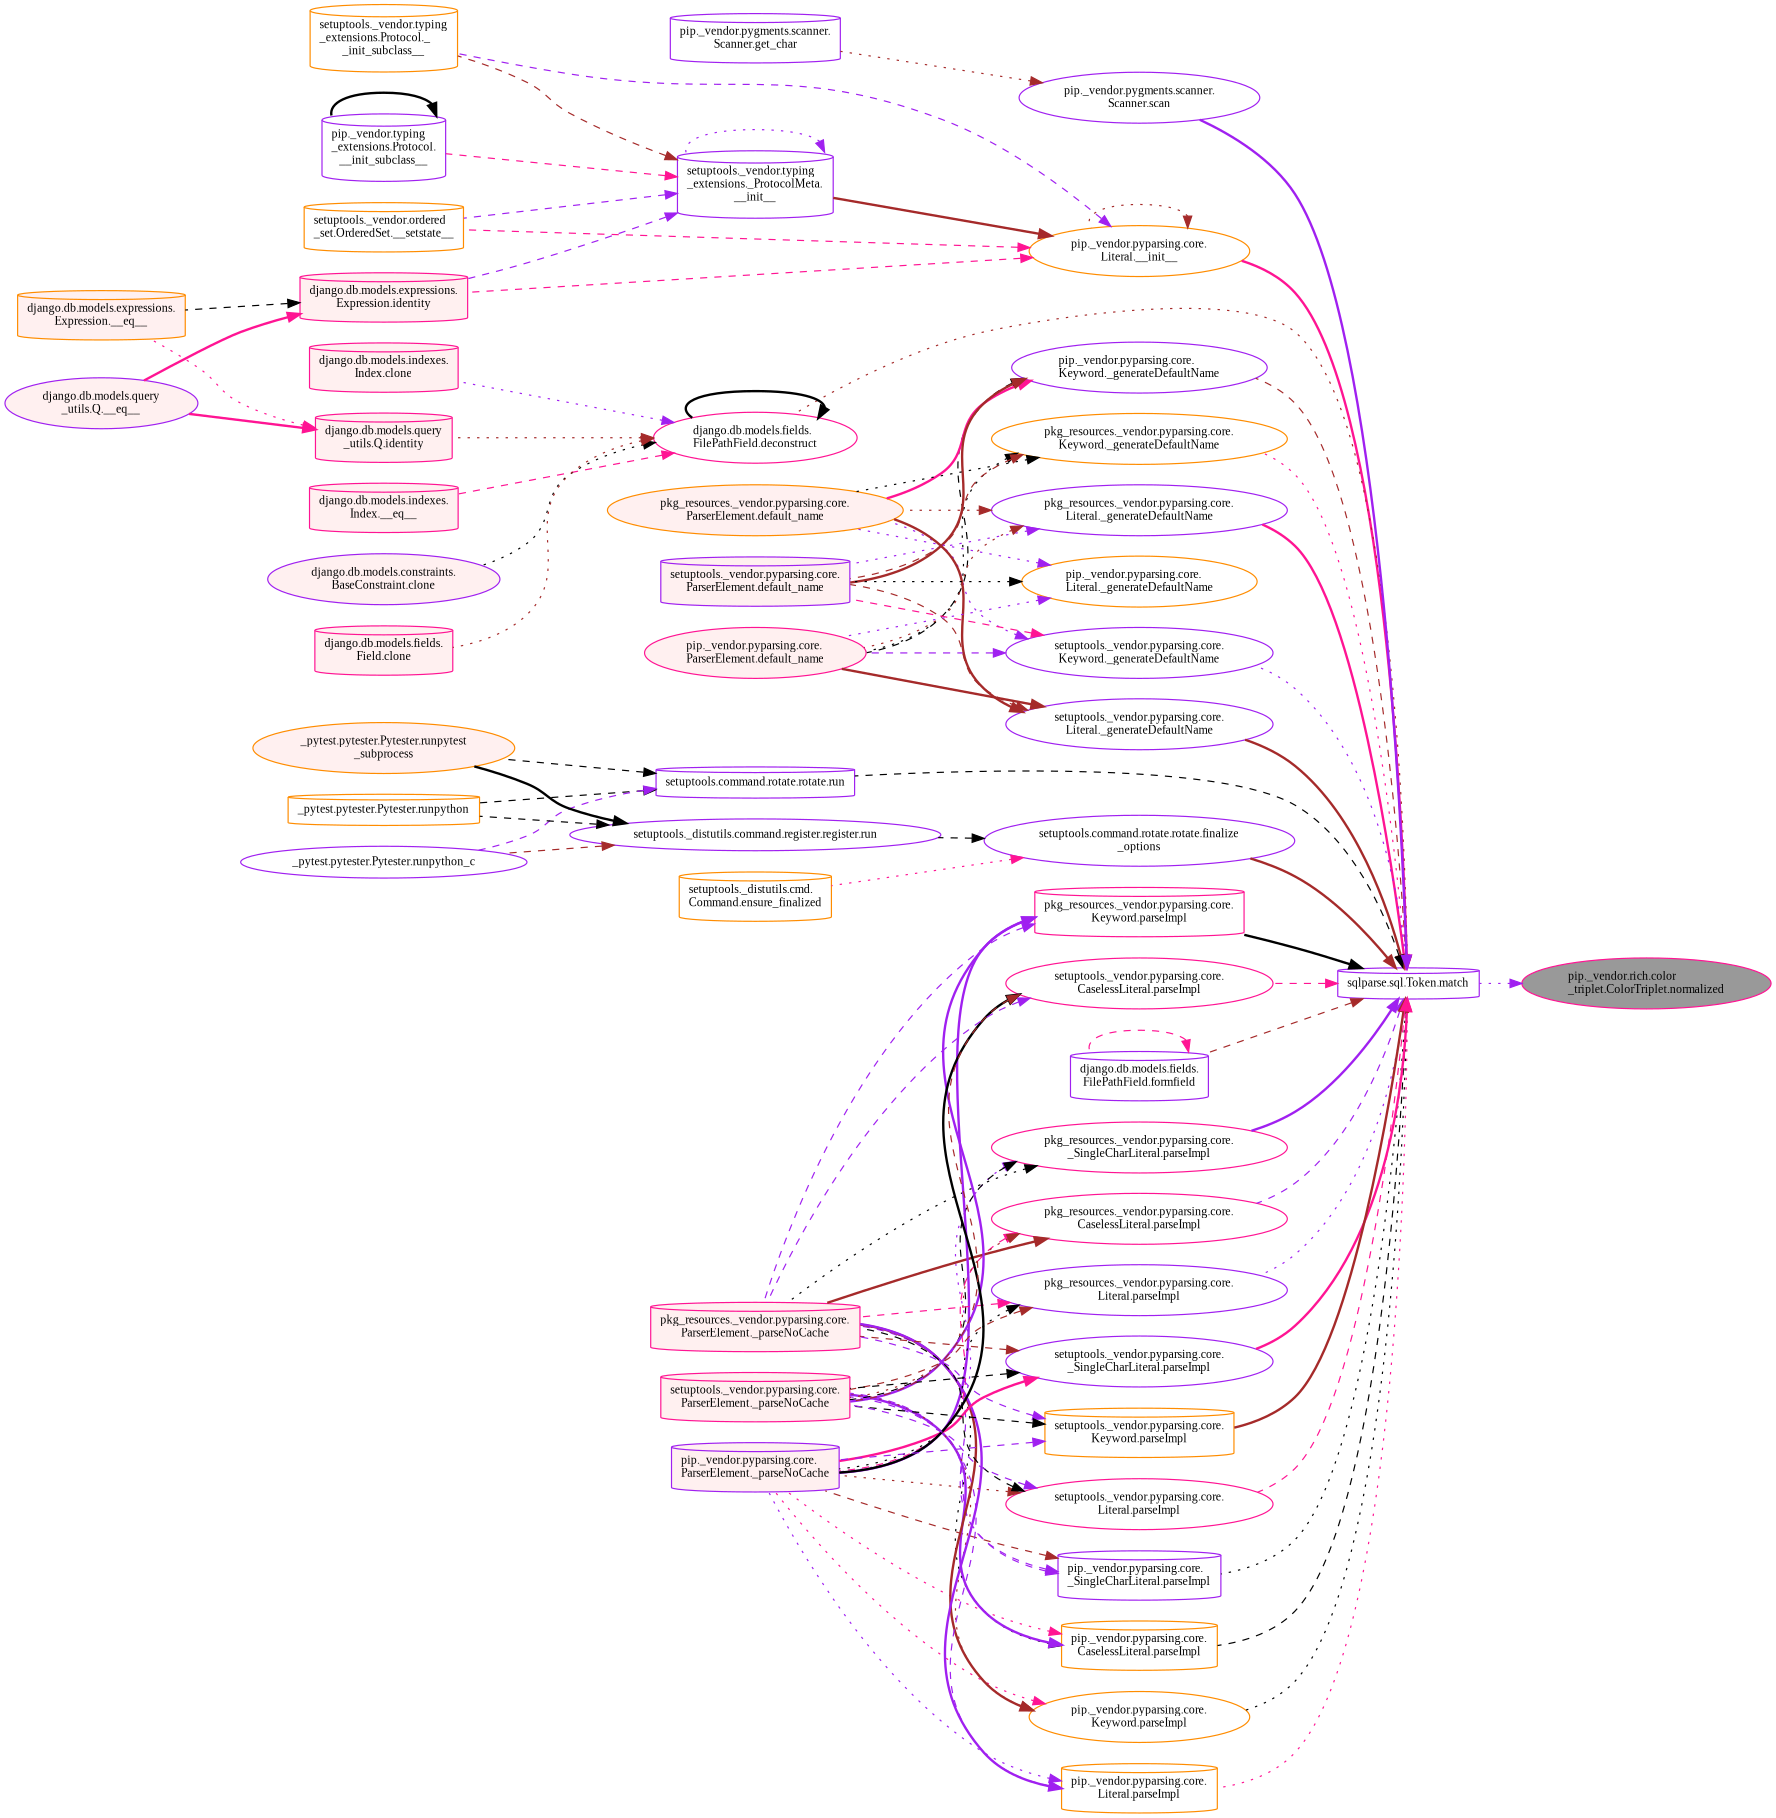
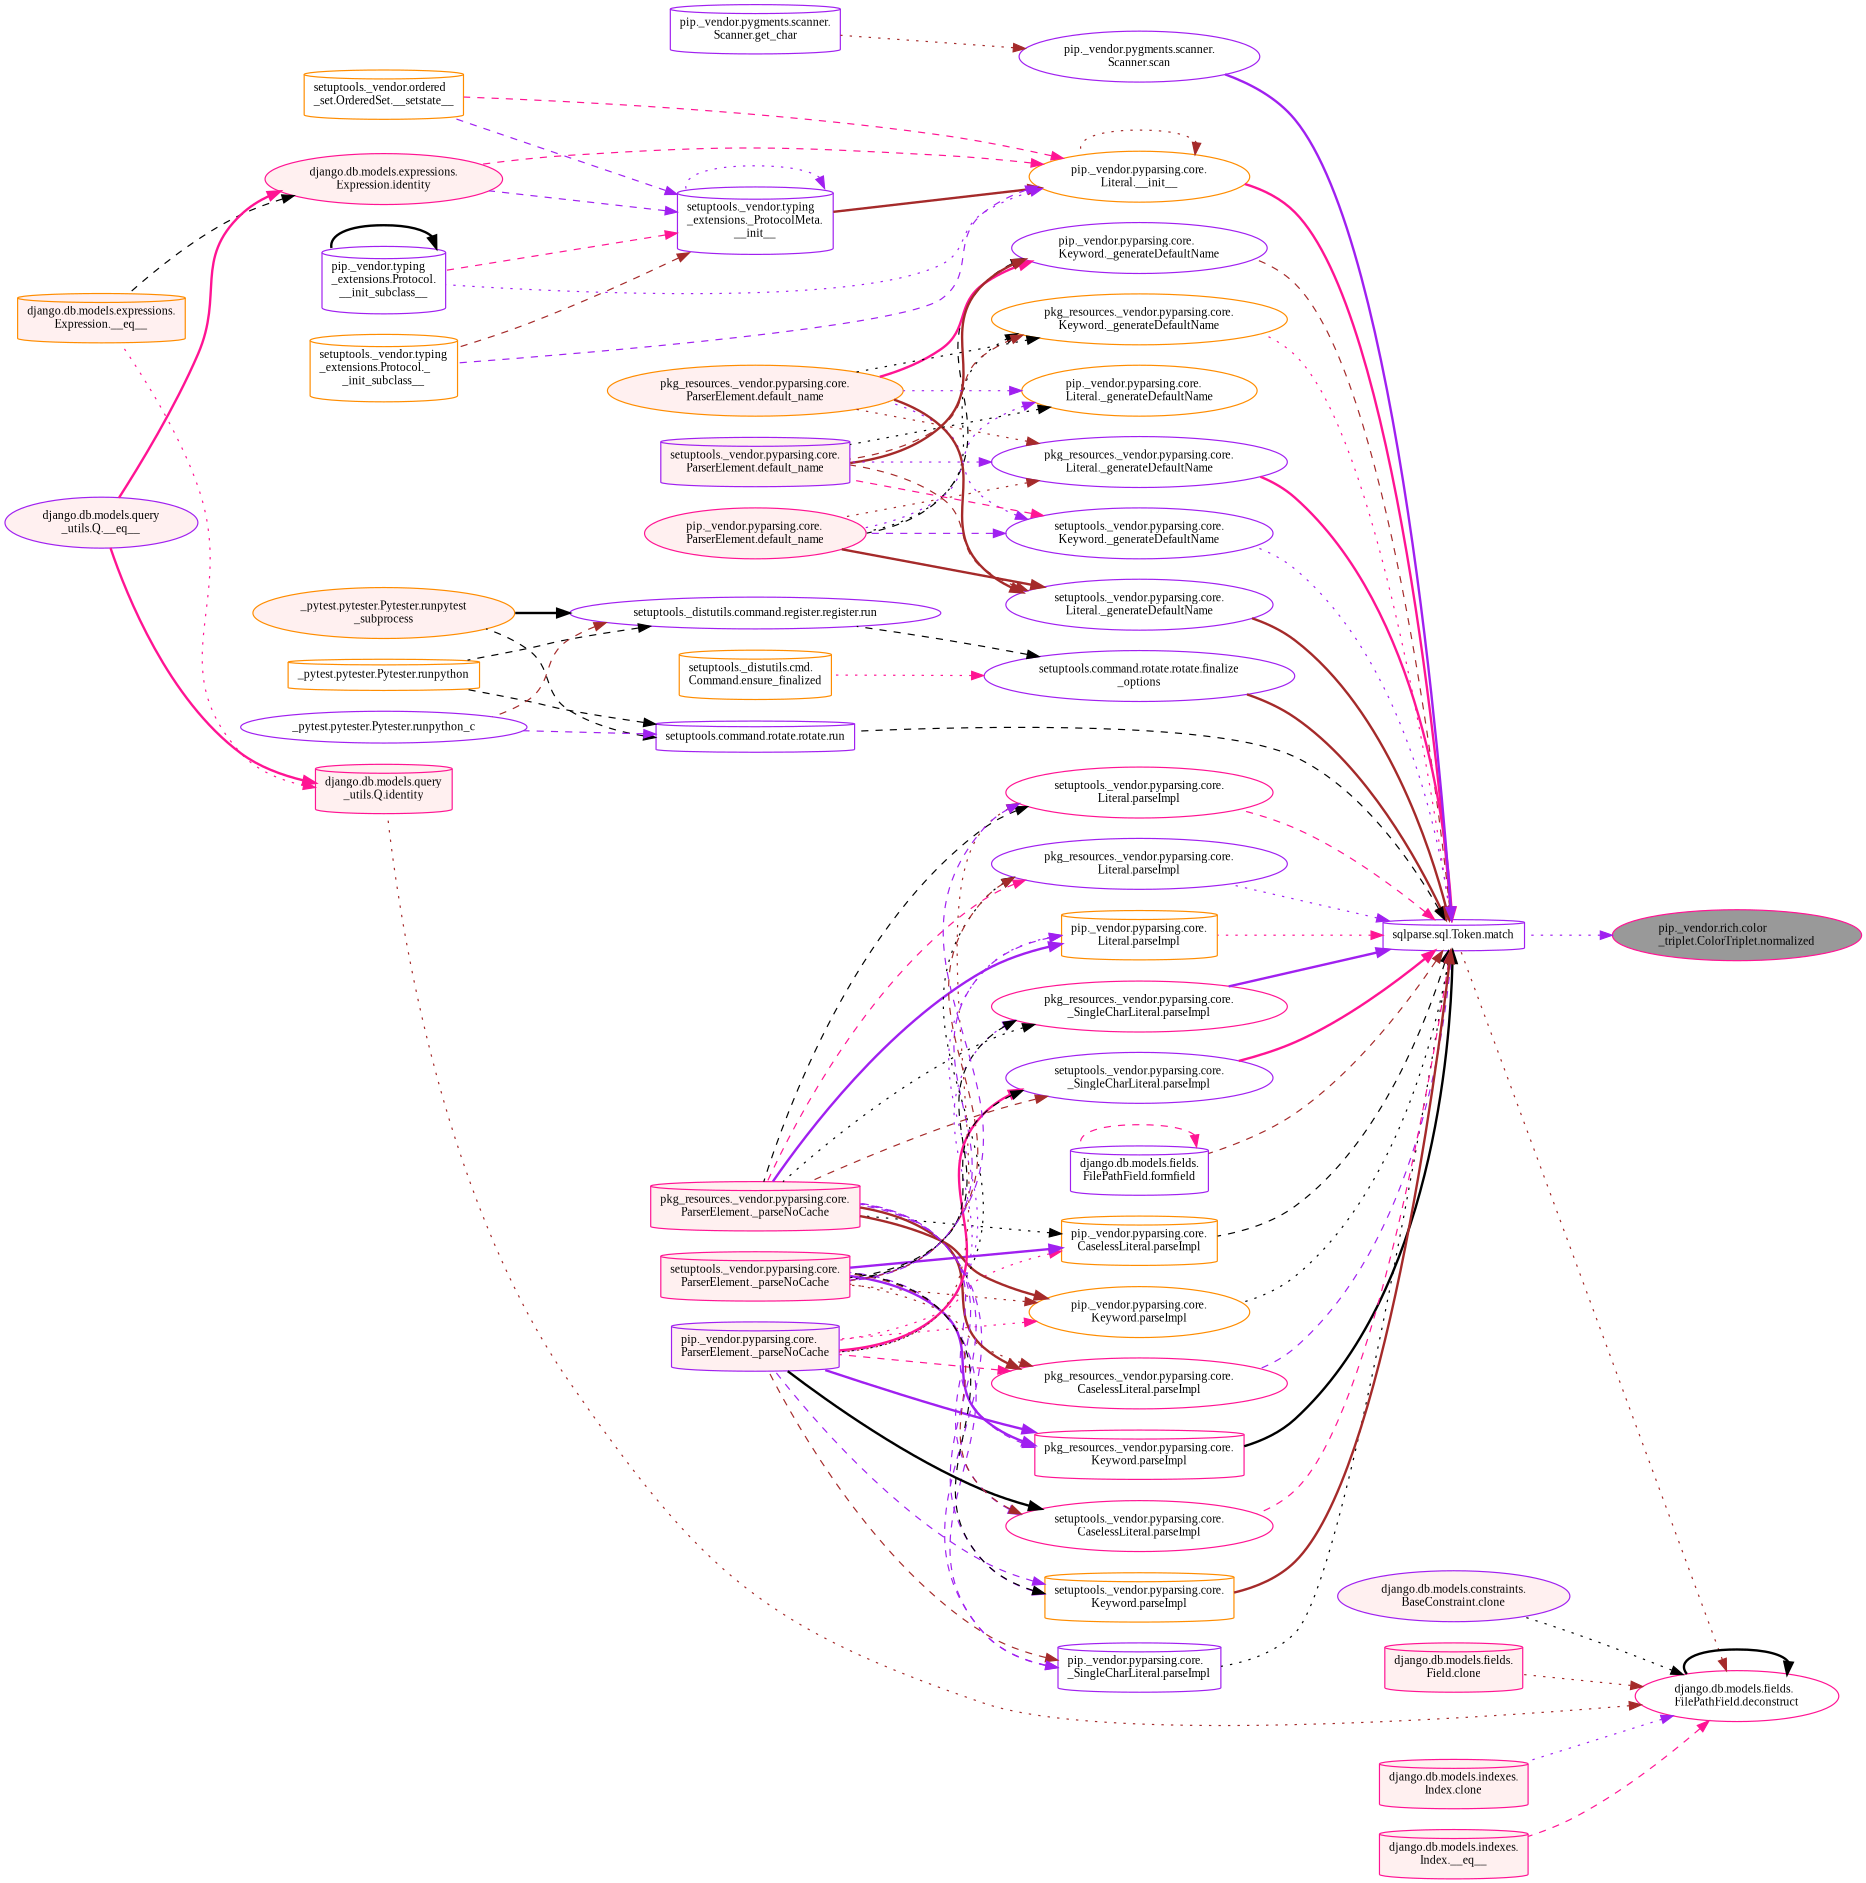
edge "pip._vendor.typing _extensions.Protocol. __init_subclass__" -> "pip._vendor.pyparsing.core. Literal.__init__": added
node "django.db.models.expressions. Expression.identity": shape cylinder -> ellipse
edge "django.db.models.fields. FilePathField.deconstruct" -> "sqlparse.sql.Token.match": reversed
